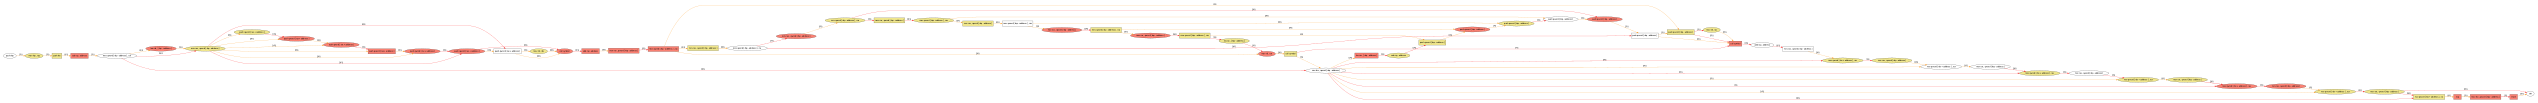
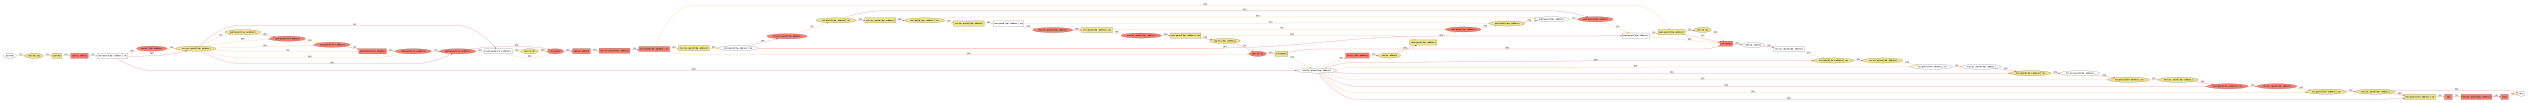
node "mov qword [ rbp - address ] , rdi": shape ellipse -> box
